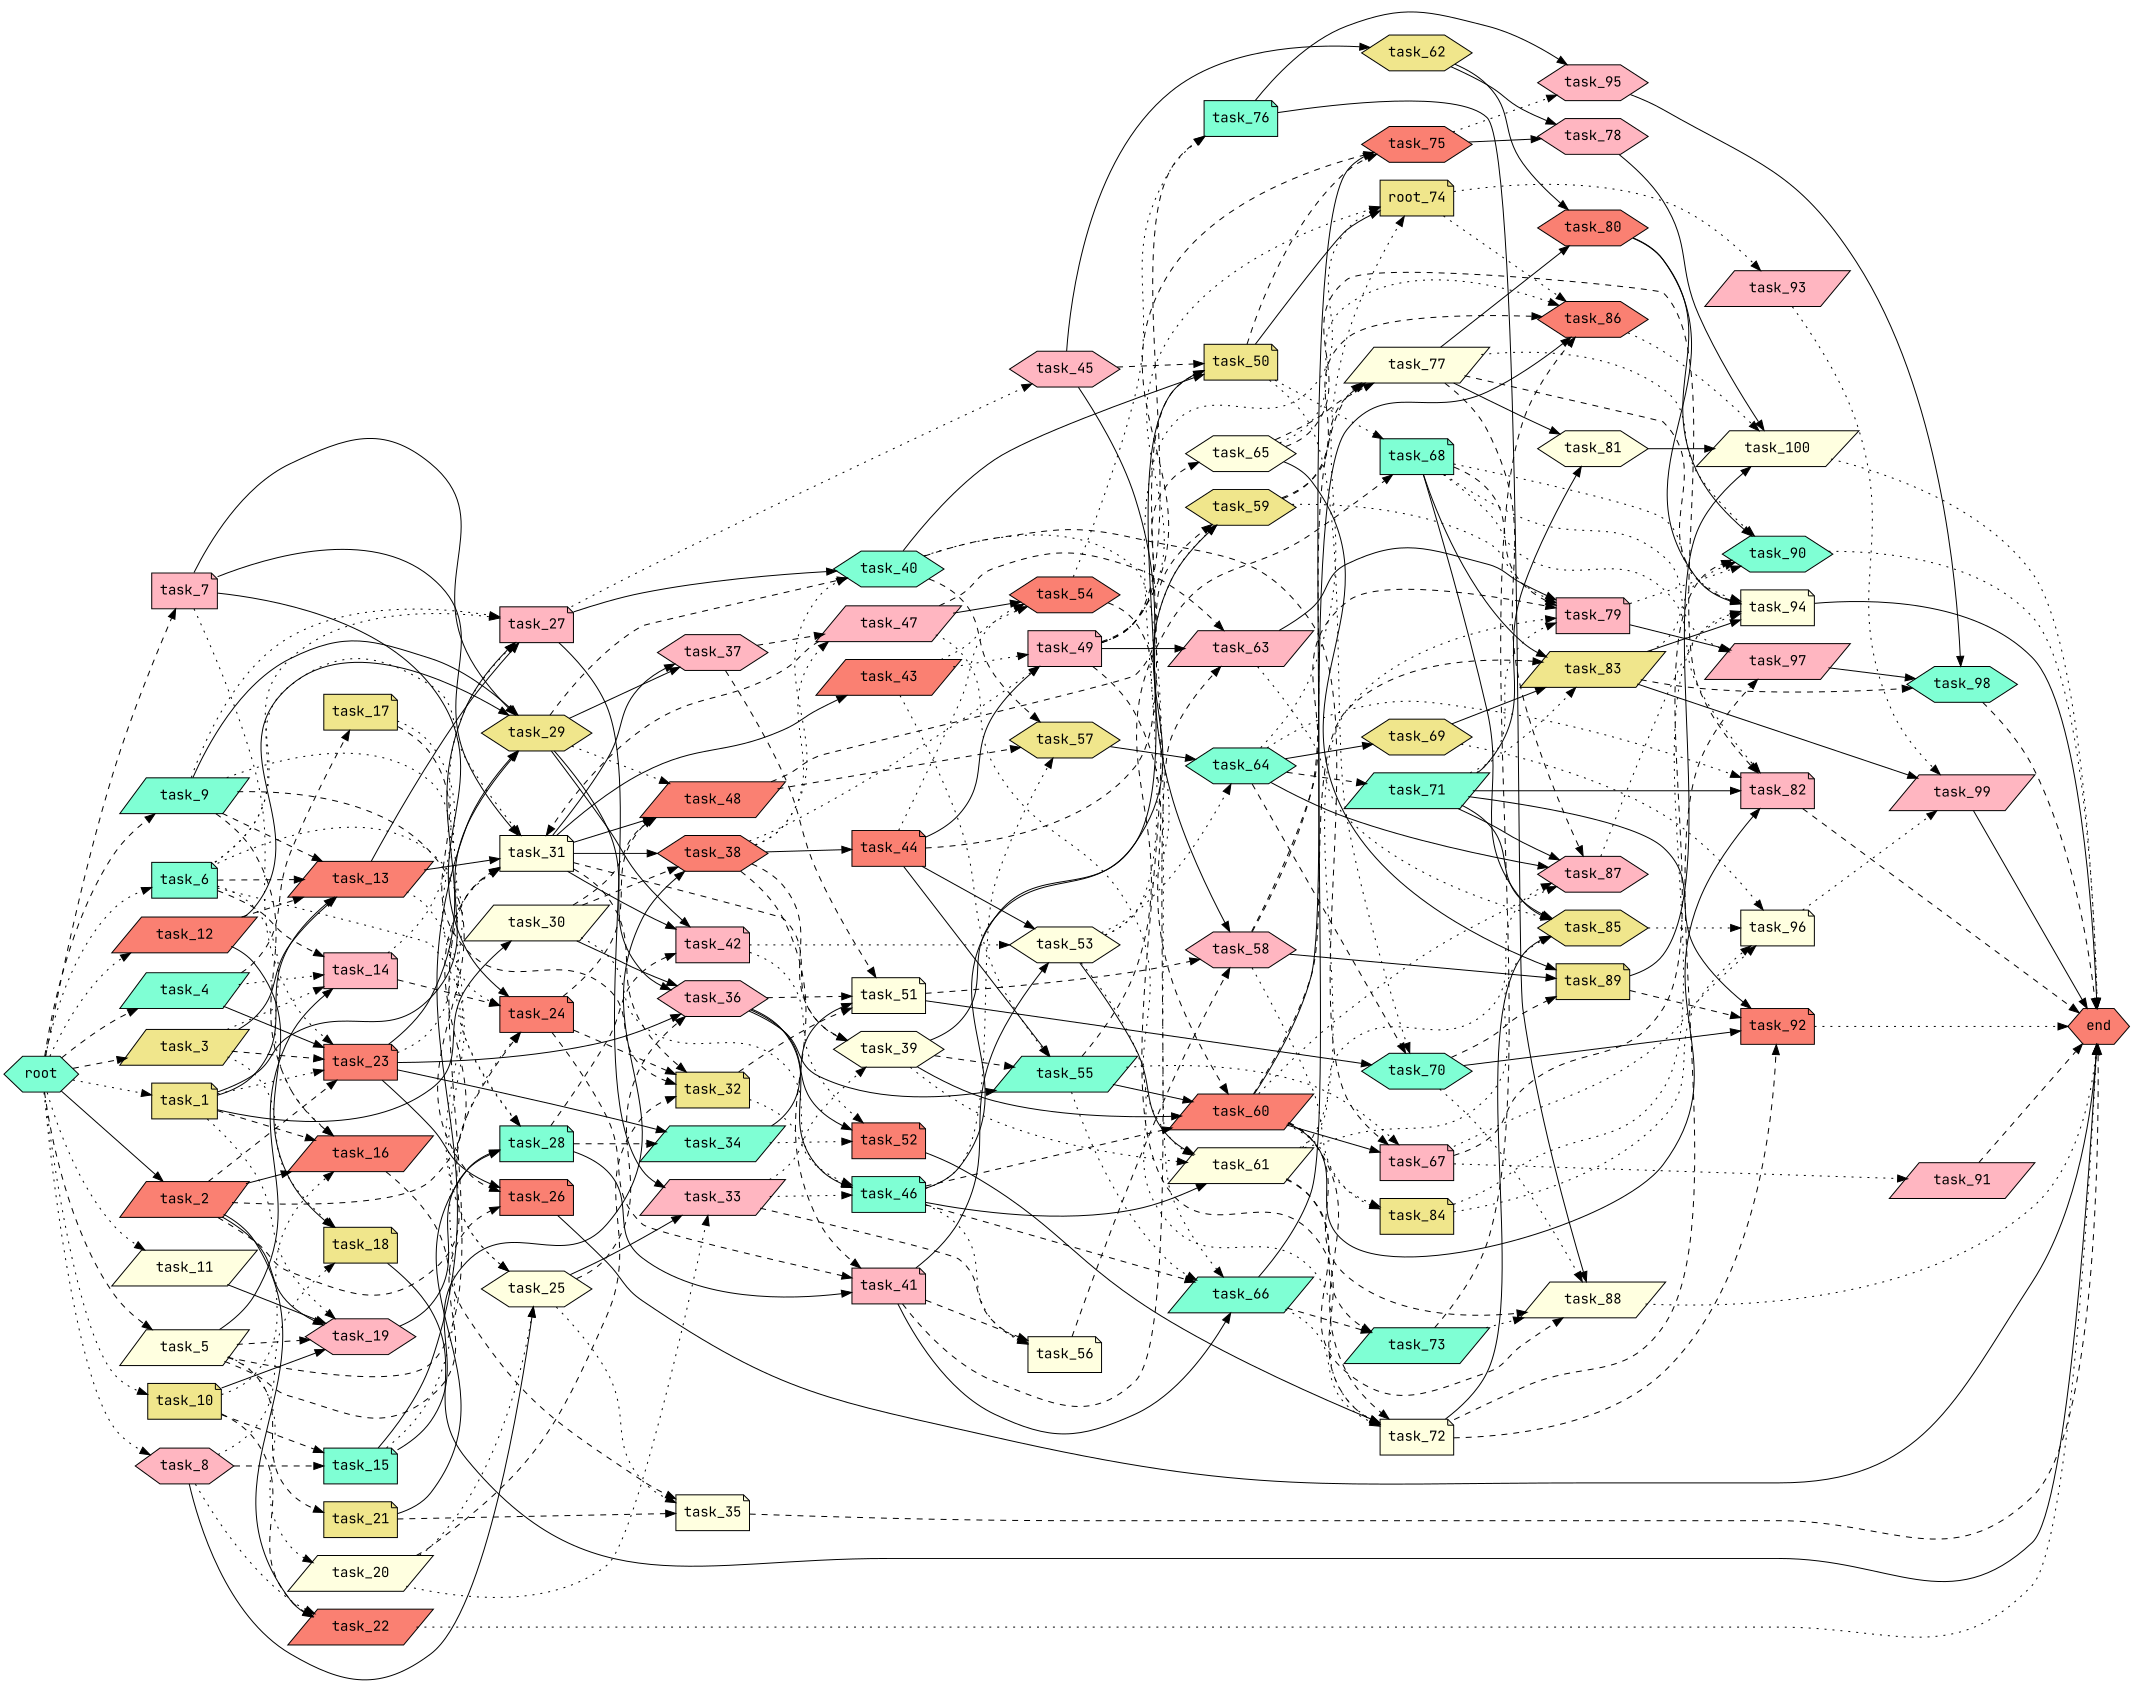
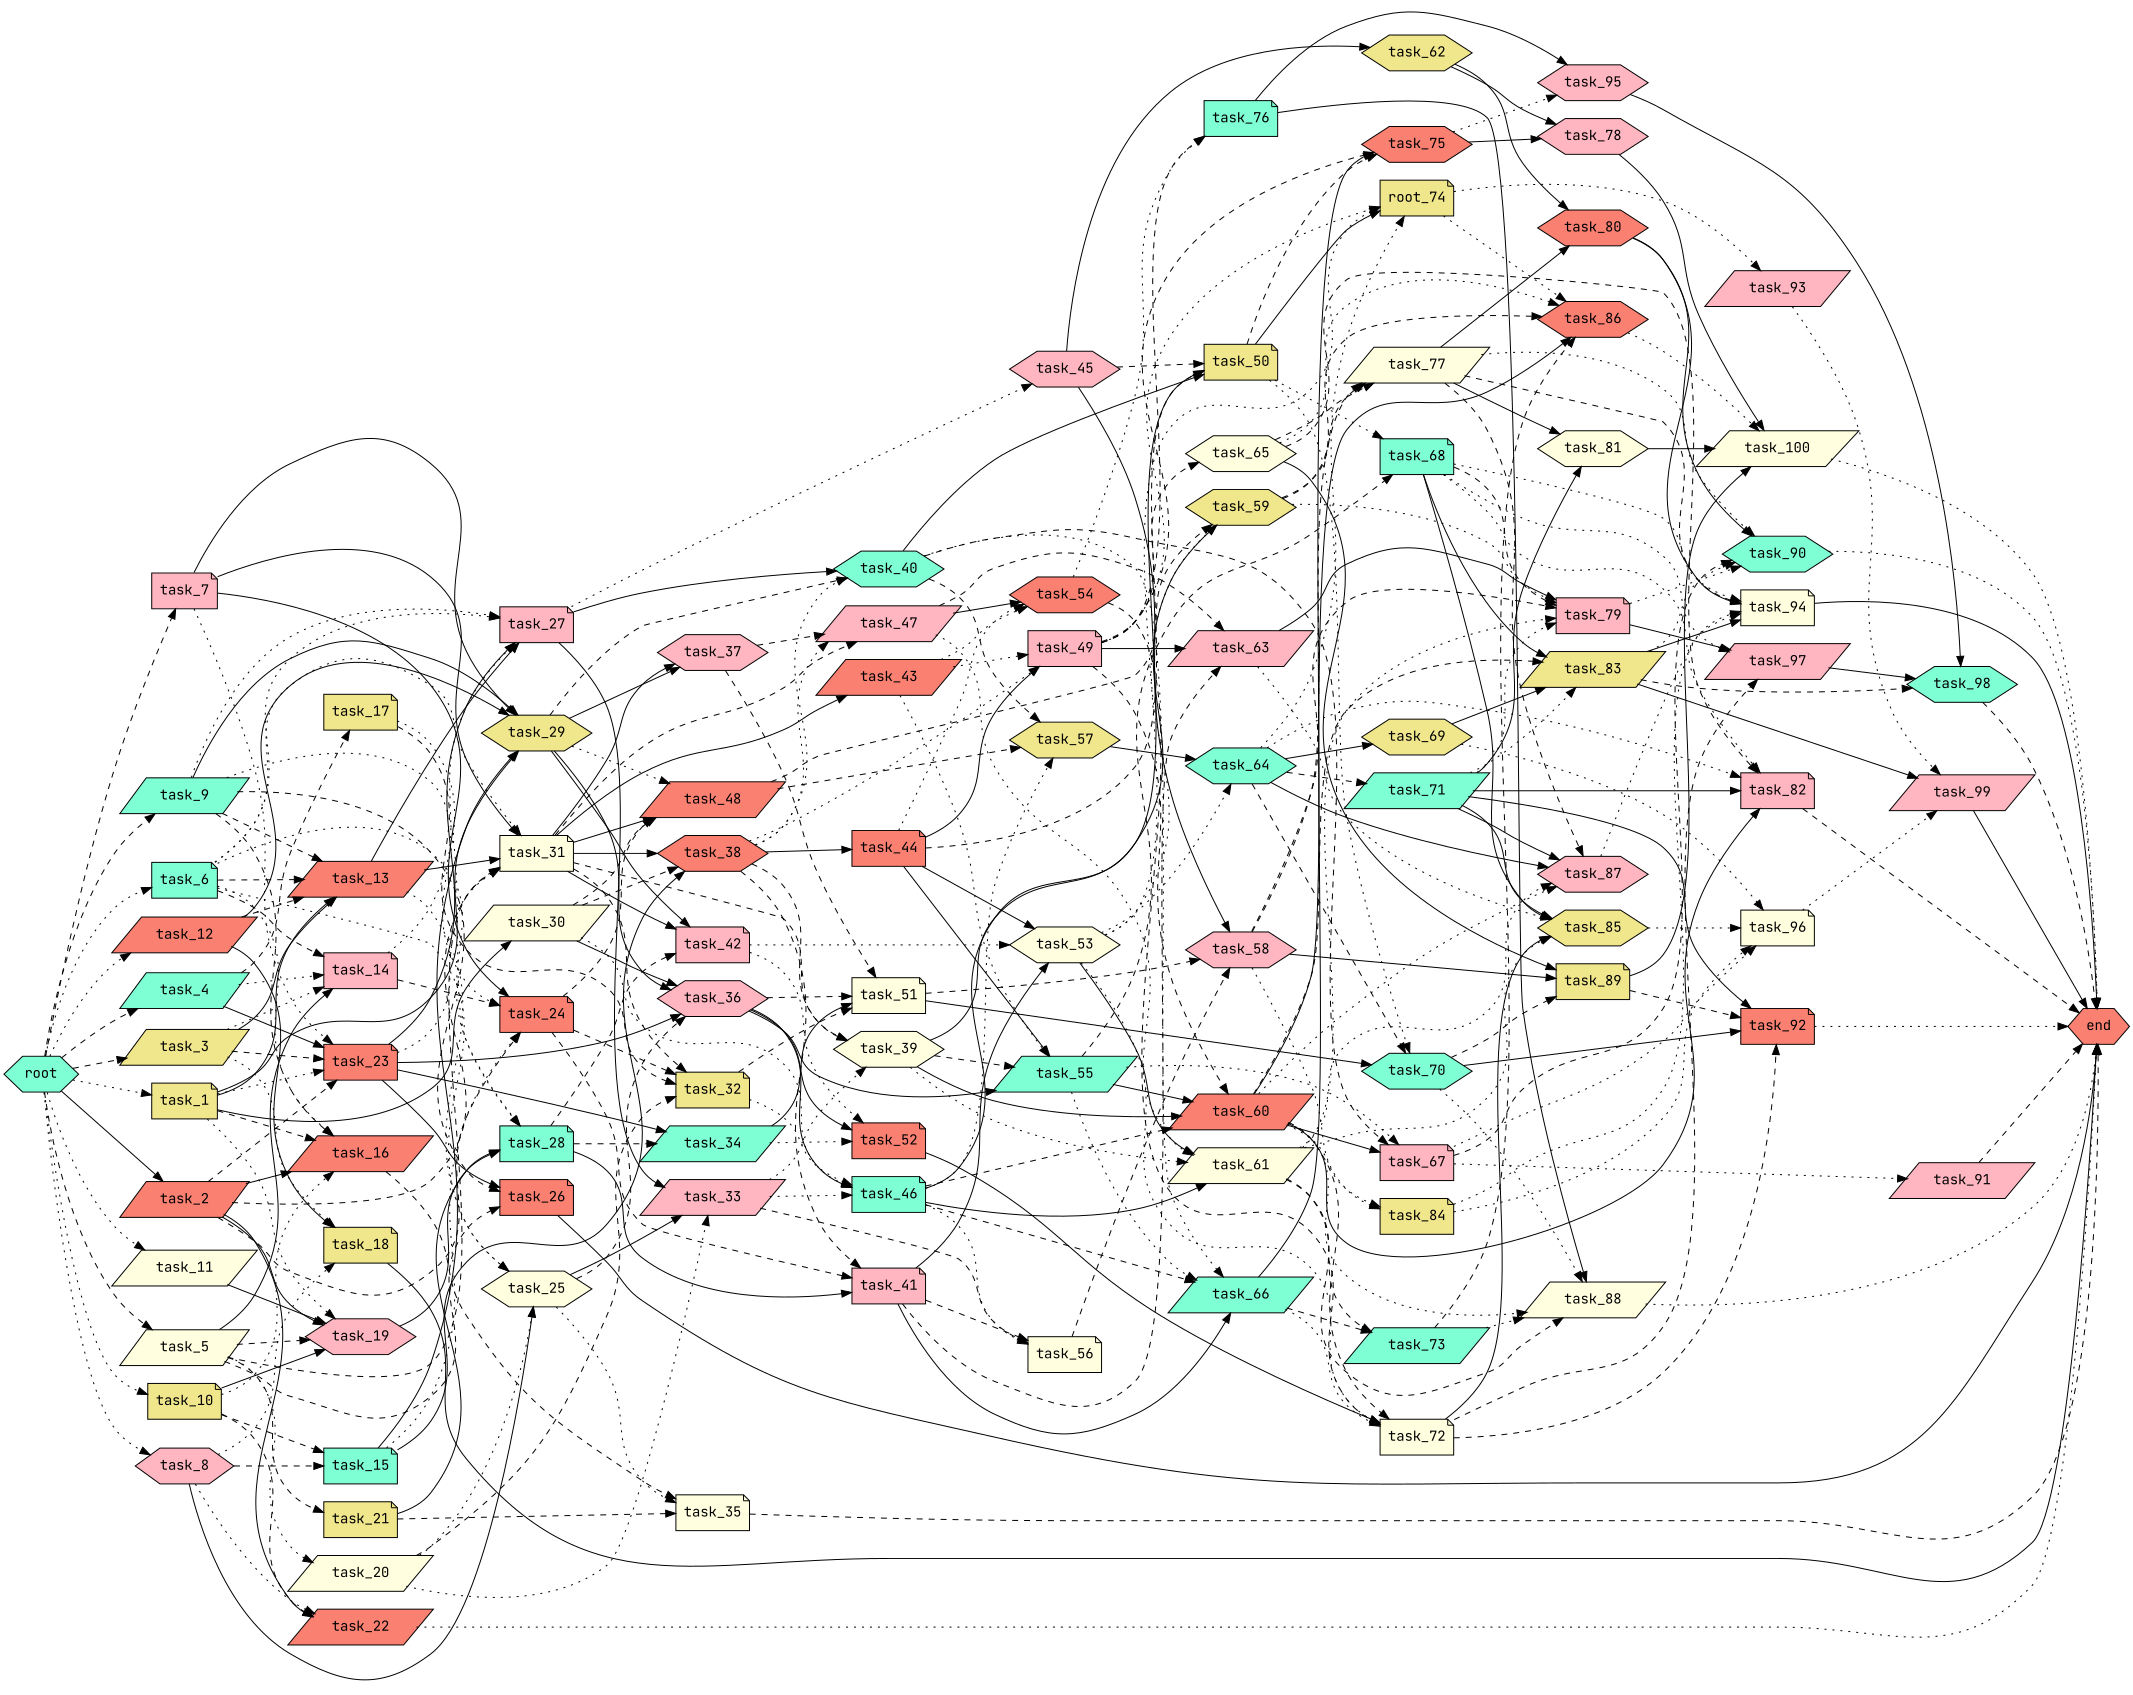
edge "task_47" -> "task_31": reversed
edge "task_60" -> "task_88": style dashed -> dotted
